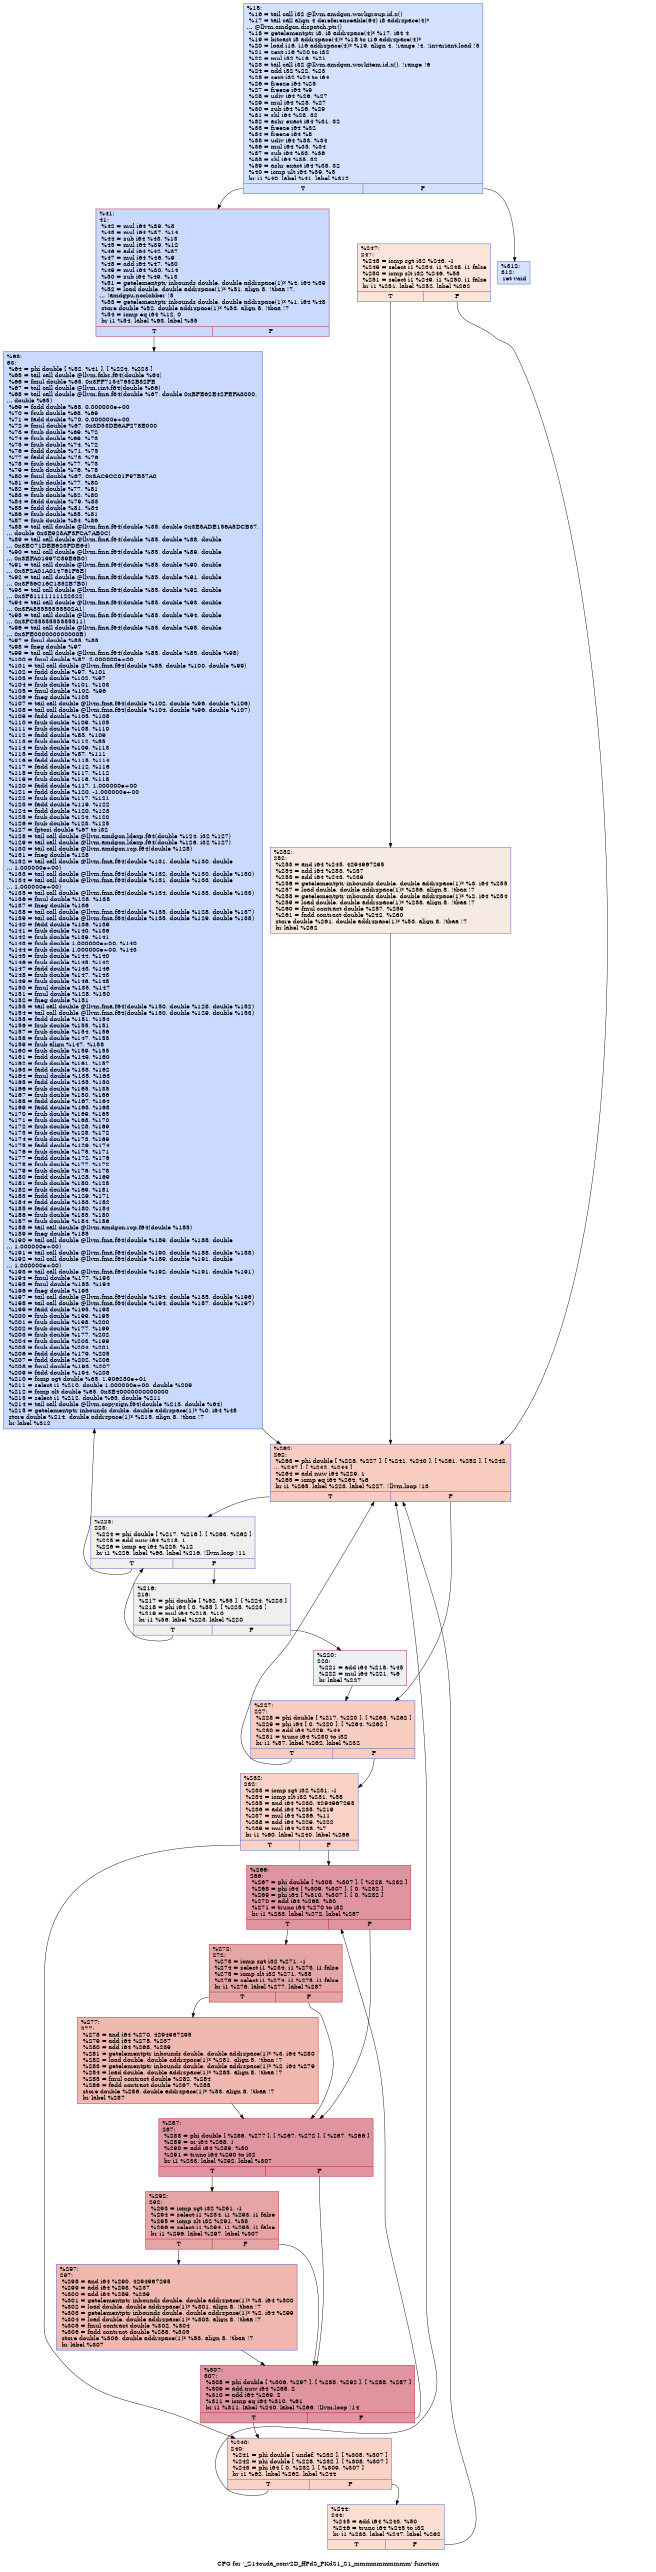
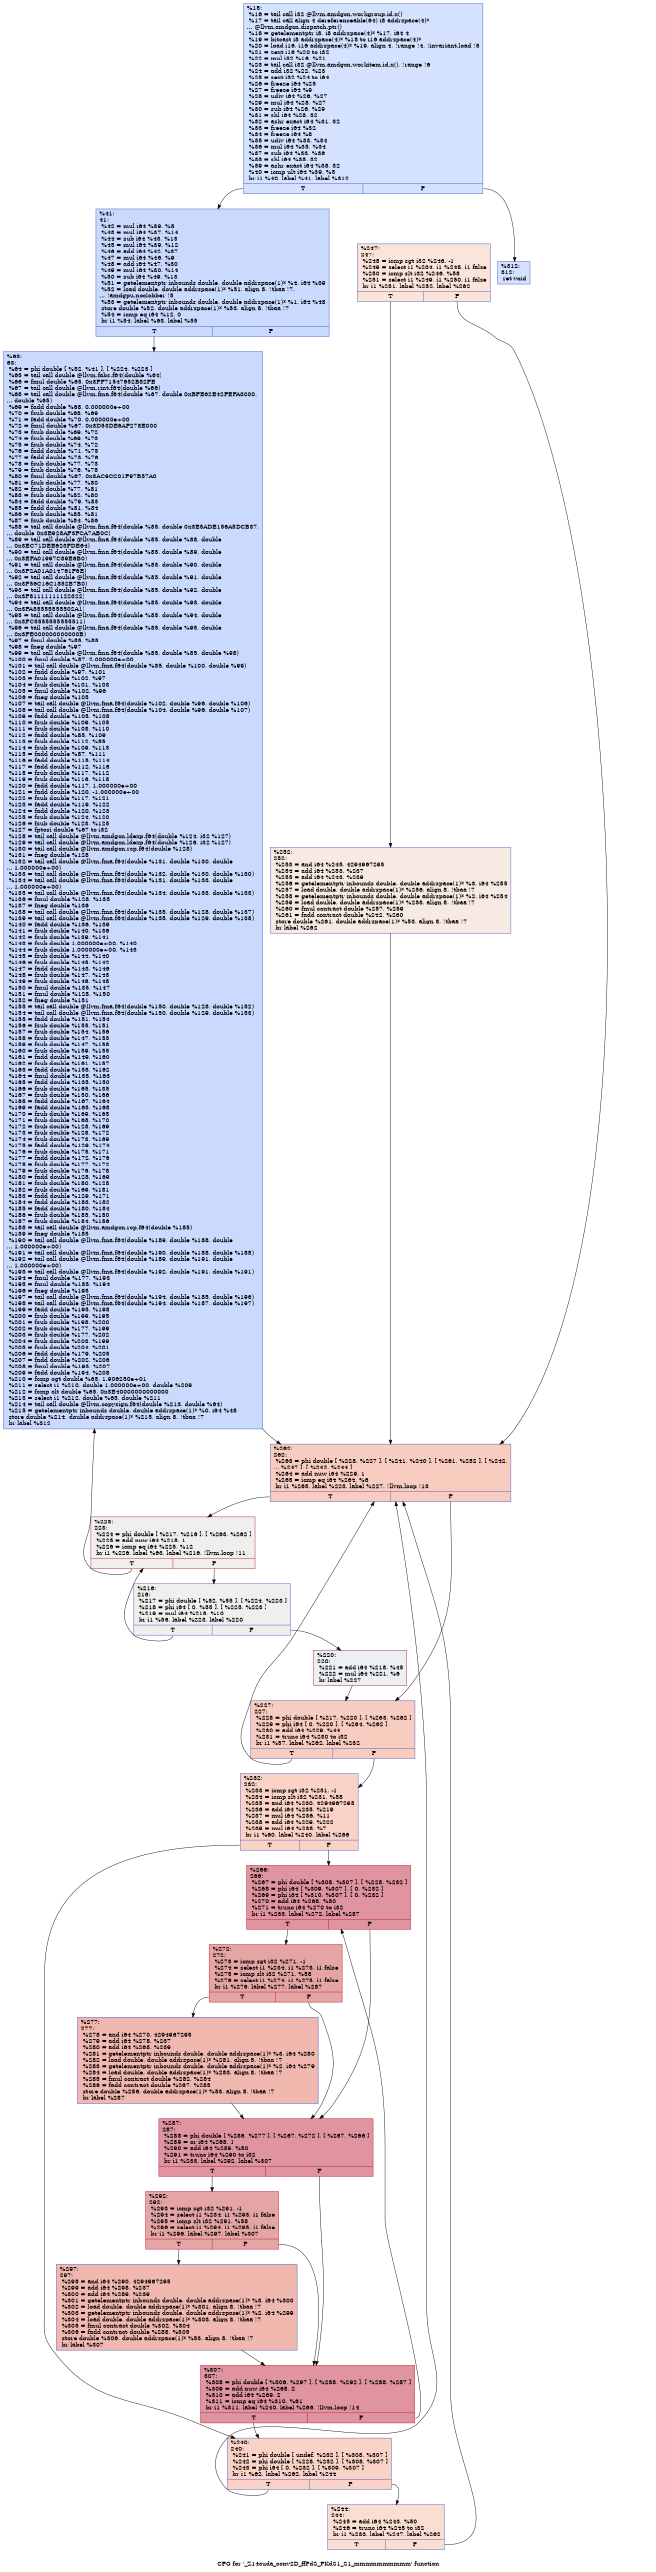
node "%41:": color #b70d28ff -> #3d50c3ff
node "%63:": text "%159 = fsub align %147, %158" -> "%159 = fsub double %147, %158"
node "%223:": color #3d50c3ff -> #b70d28ff
node "%277:": color #b70d28ff -> #3d50c3ff
